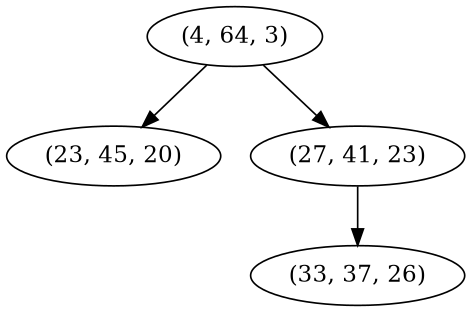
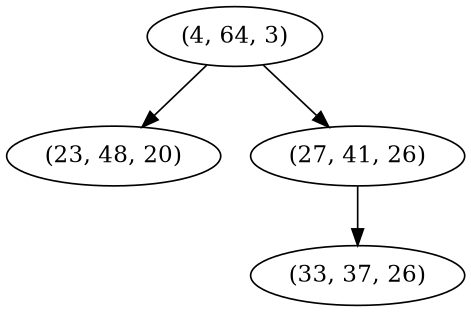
node "(23, 45, 20)": label "(23, 45, 20)" -> "(23, 48, 20)"
node "(27, 41, 23)": label "(27, 41, 23)" -> "(27, 41, 26)"
